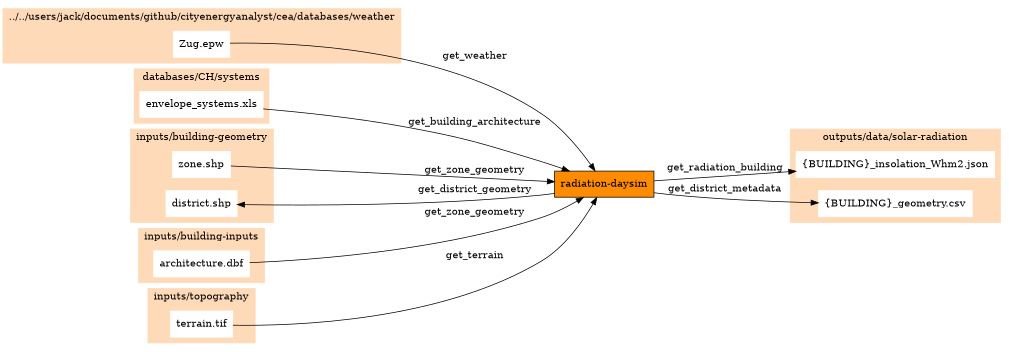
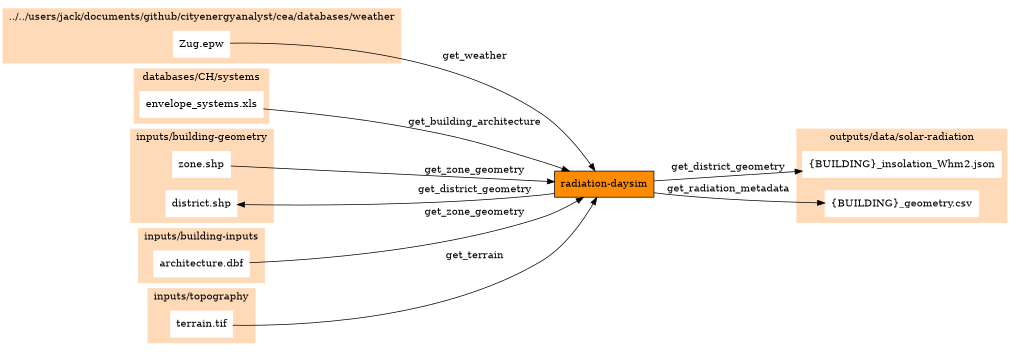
edge "radiation-daysim" -> "{BUILDING}_insolation_Whm2.json": label "get_radiation_building" -> "get_district_geometry"
edge "radiation-daysim" -> "{BUILDING}_geometry.csv": label "get_district_metadata" -> "get_radiation_metadata"
